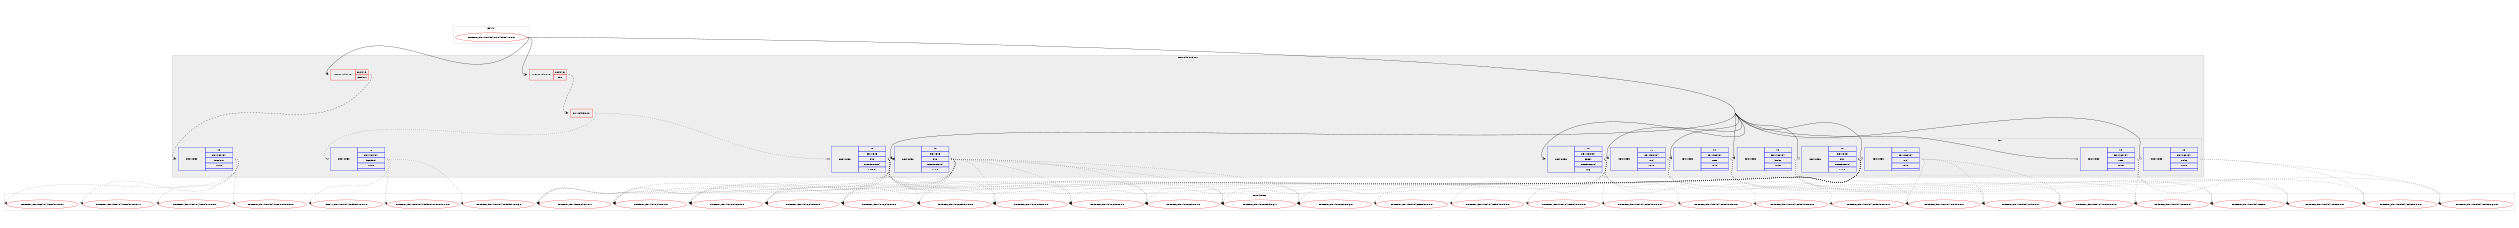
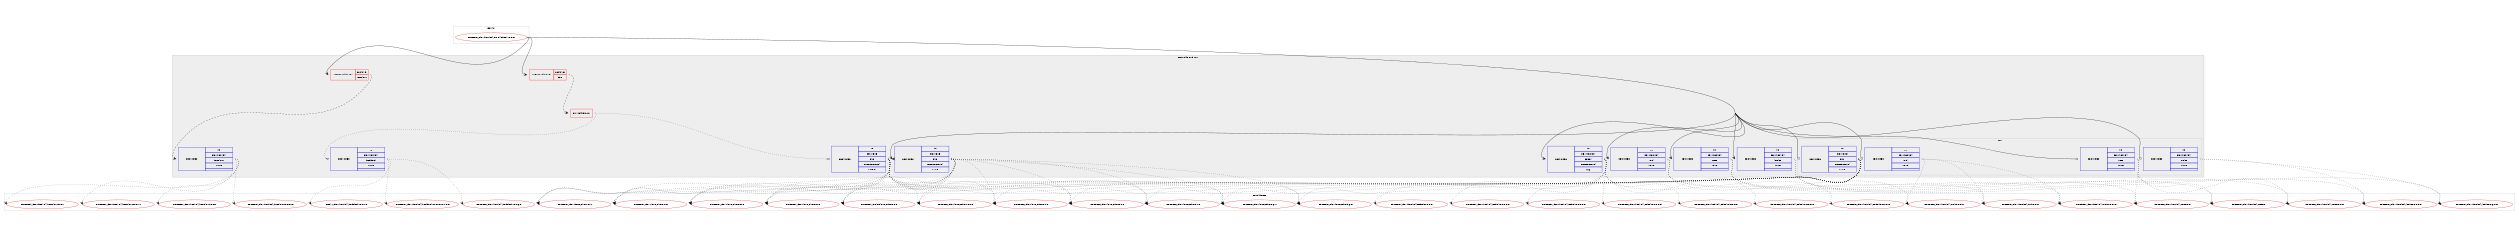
node "portage://dev-lang/ghc-8.8.1": label "portage://dev-lang/ghc-8.8.1" -> "portage://logict-lang/ghc-8.8.1"
